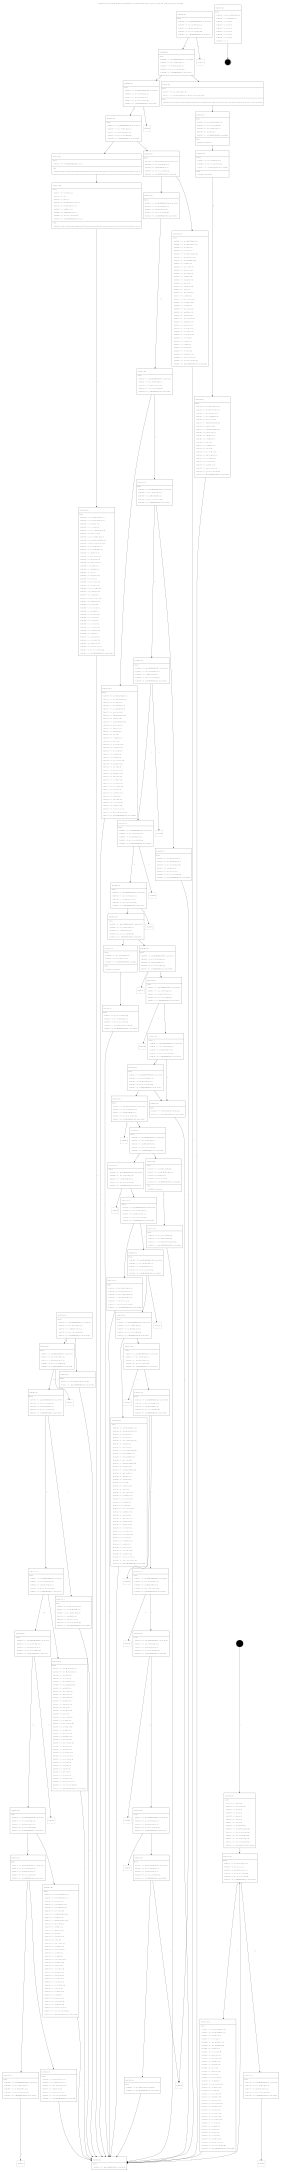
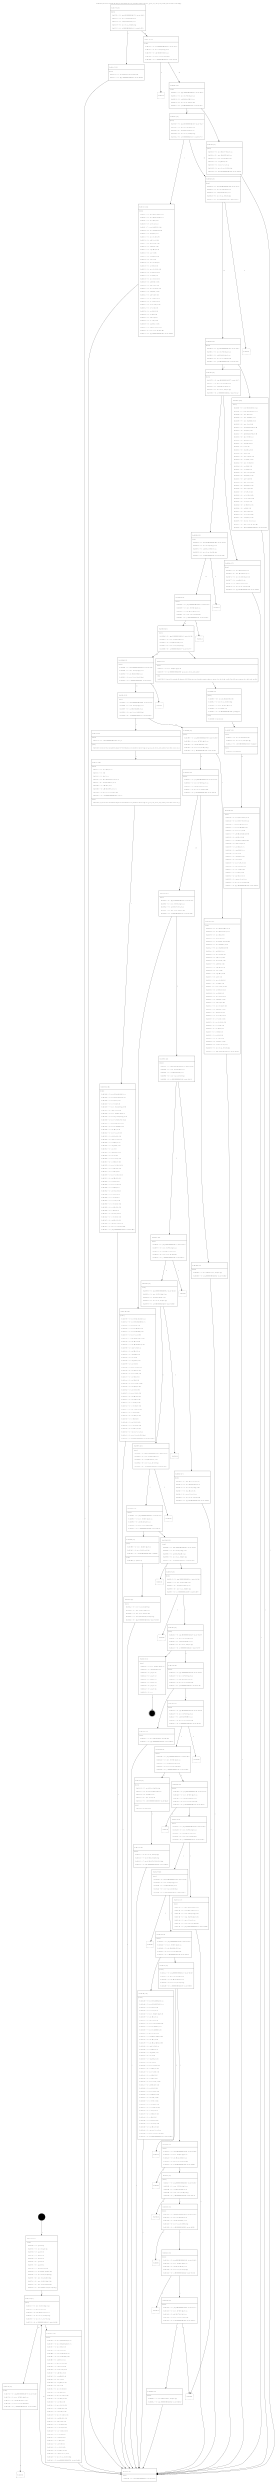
edge "0x40188b [25]" -> "0x4018a4 [25]": added, label "14"
edge "0x401a02 [25]" -> "0x402413 [12]": now "0x401a02 [25]" -> "0x40241f [21]"
node "0x401db6 [12]": added
